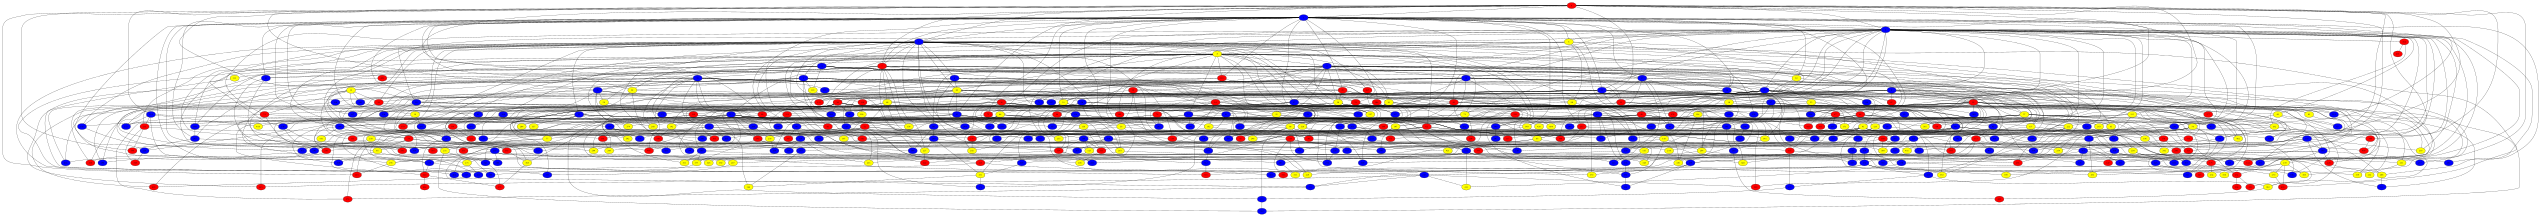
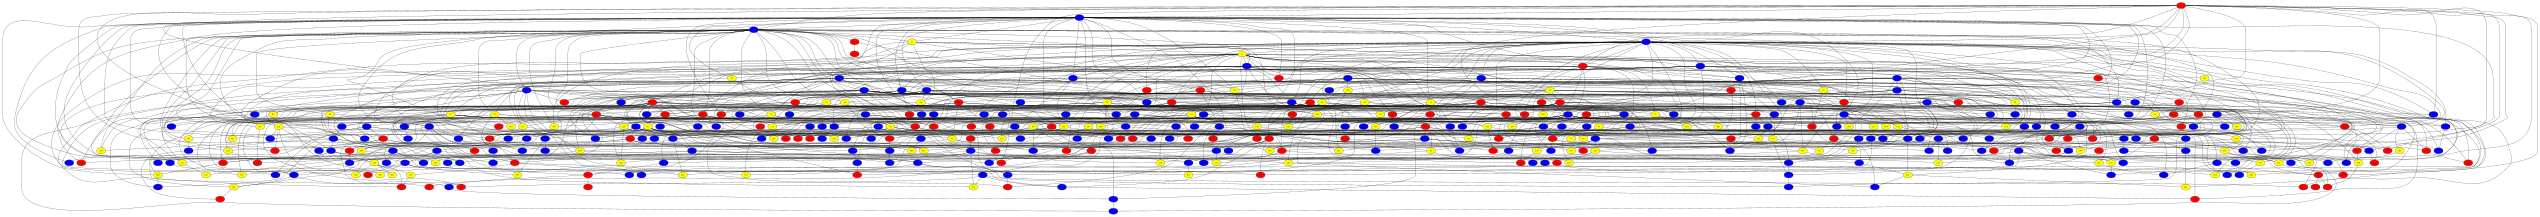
edge "15" -- "295": now "181" -- "295"
edge "196" -- "242": now "115" -- "242"
